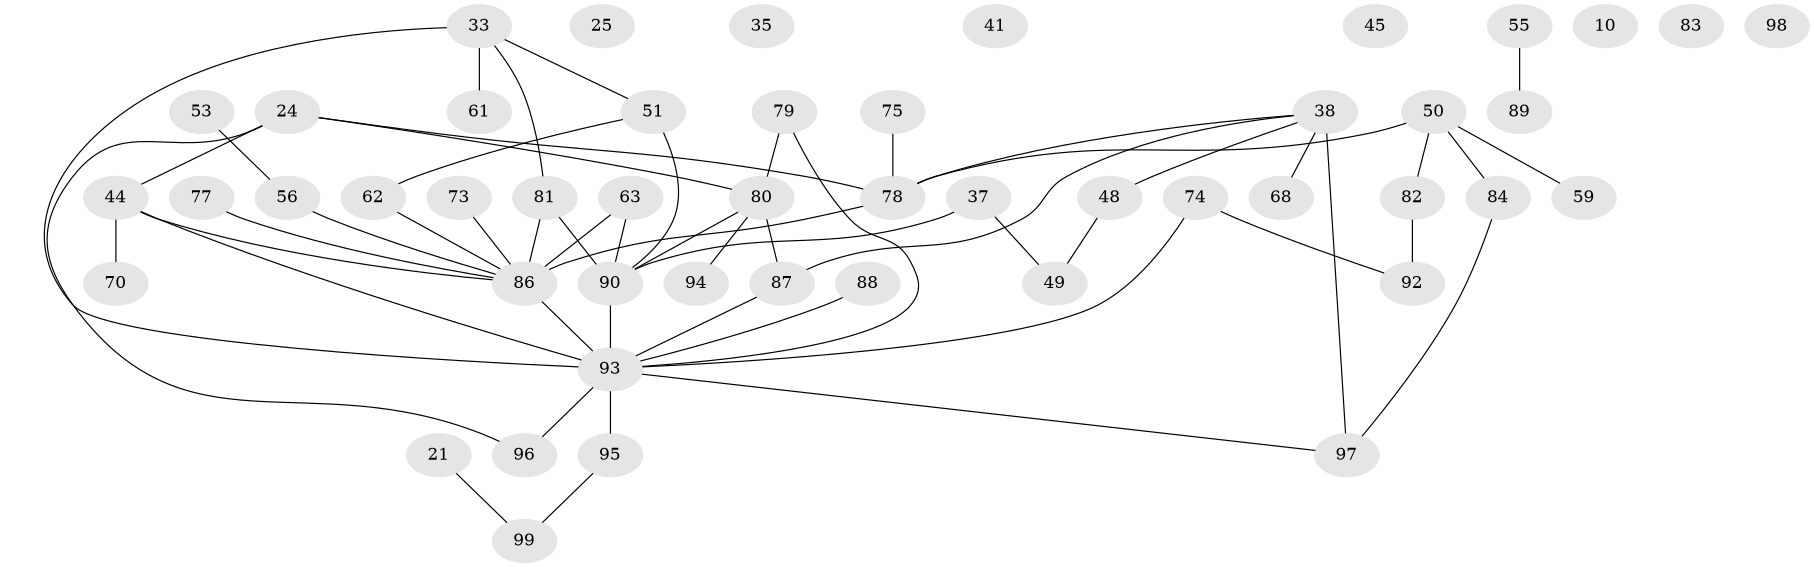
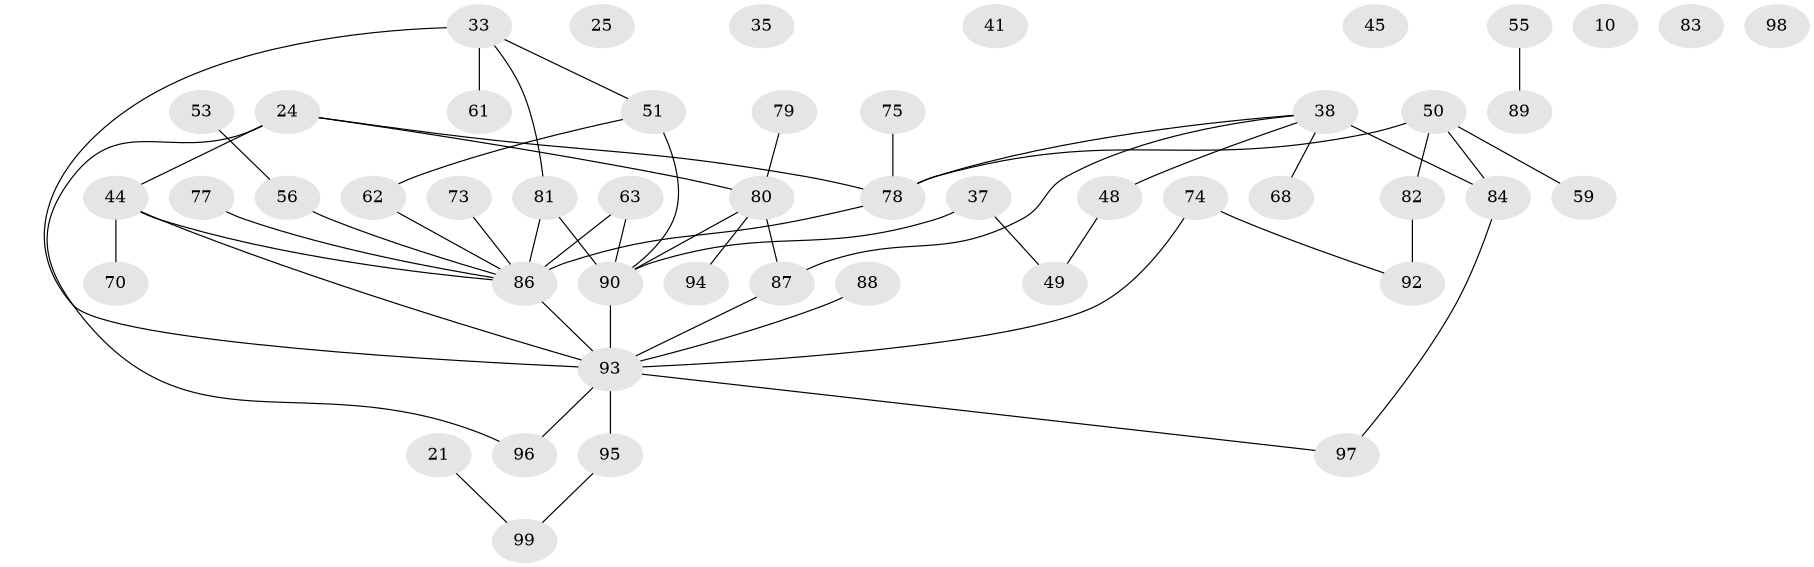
edge "38" -- "97": now "38" -- "84"
edge "79" -- "93": removed
